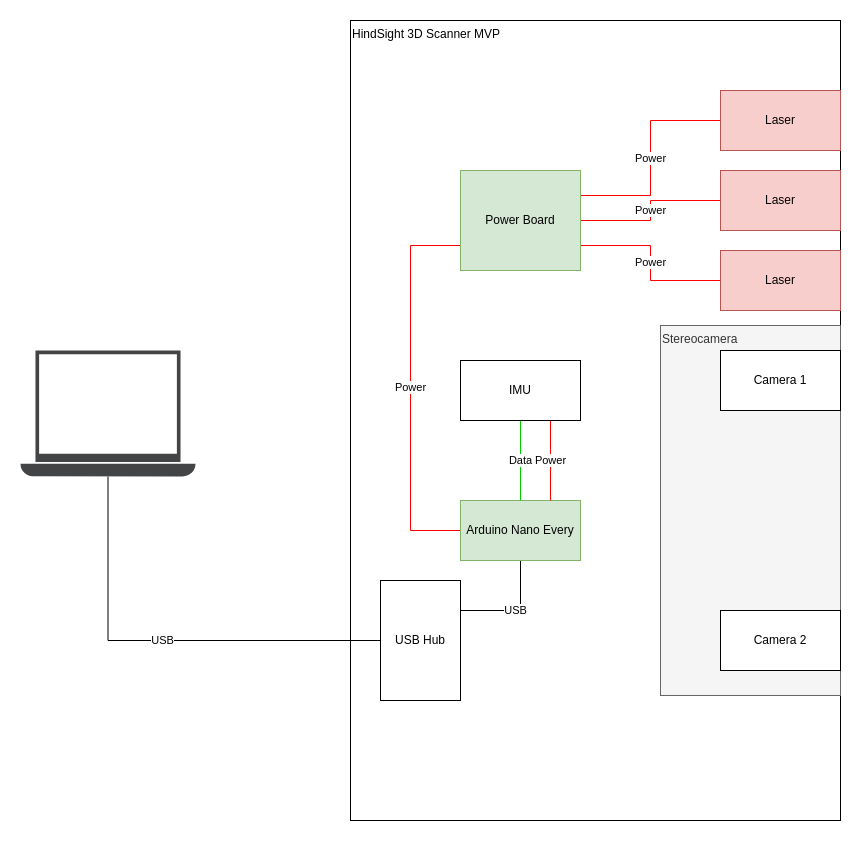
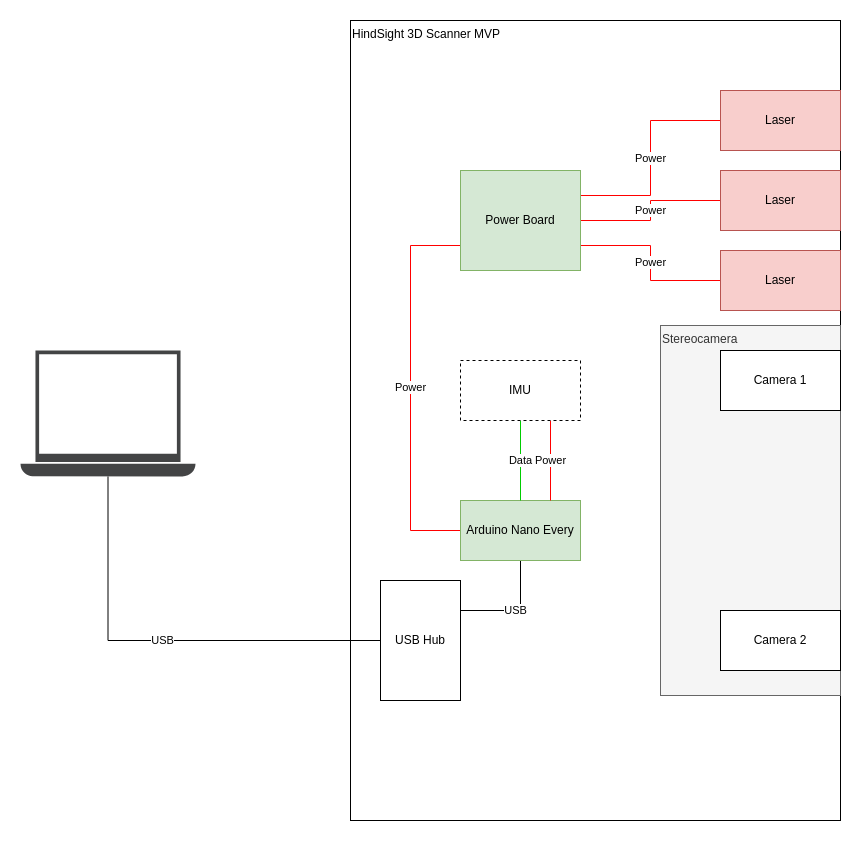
node "IMU": style solid -> dashed
